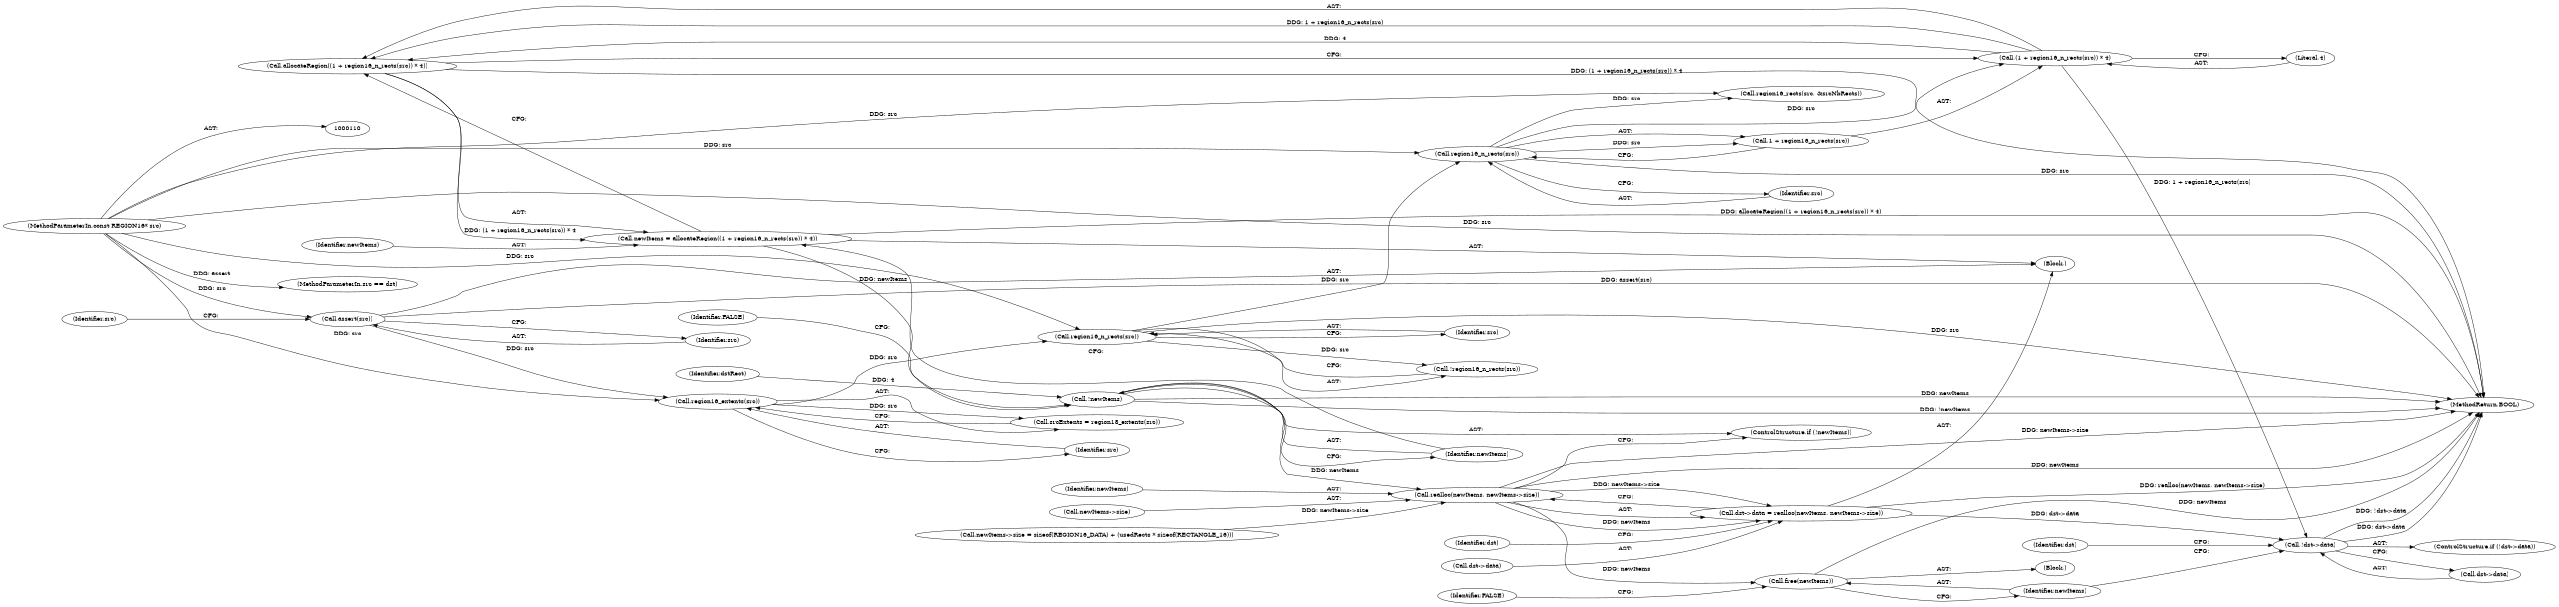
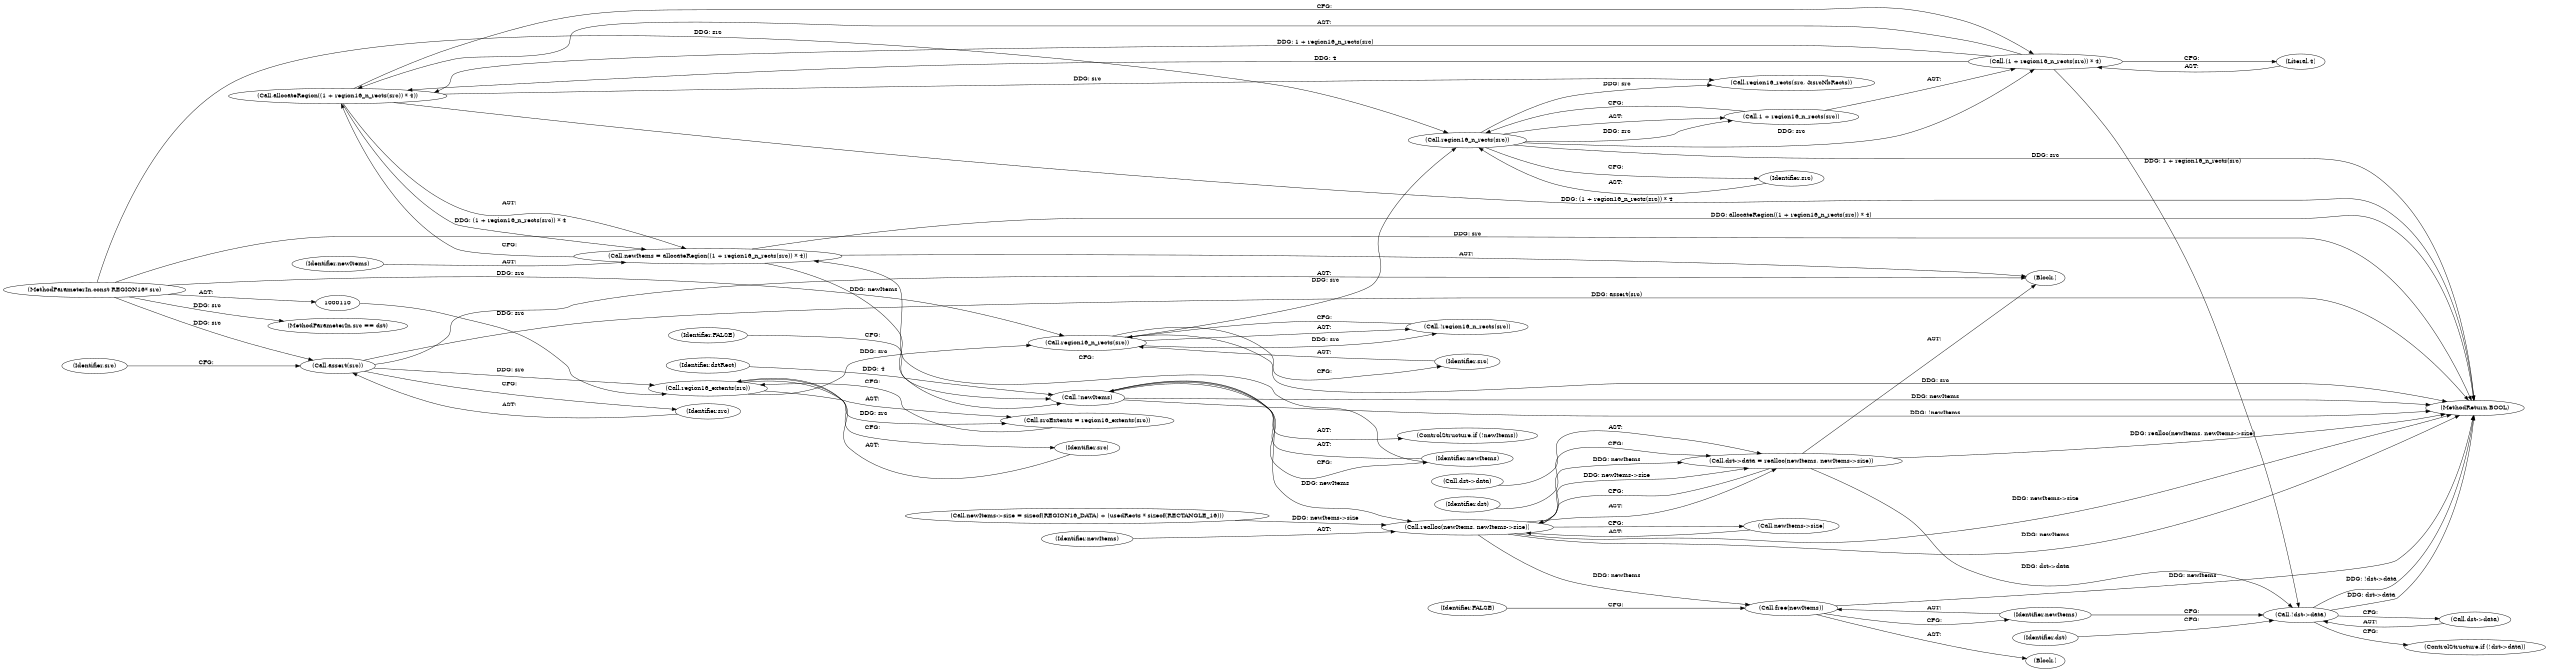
edge "(MethodParameterIn,const REGION16* src)" -> "(Call,region16_rects(src, &srcNbRects))": now "(Call,allocateRegion((1 + region16_n_rects(src)) * 4))" -> "(Call,region16_rects(src, &srcNbRects))"
edge "(MethodParameterIn,const REGION16* src)" -> "(MethodParameterIn,src == dst)": label "DDG: assert" -> "DDG: src"
edge "(MethodParameterIn,const REGION16* src)" -> "(Call,region16_extents(src))": now "1000110" -> "(Call,region16_extents(src))"
node "(Call,srcExtents = region18_extents(src))": label "(Call,srcExtents = region18_extents(src))" -> "(Call,srcExtents = region16_extents(src))"
edge "(Call,realloc(newItems, newItems->size))" -> "(ControlStructure,if (!newItems))": now "(Call,realloc(newItems, newItems->size))" -> "(Call,newItems->size)"
edge "(Call,!dst->data)" -> "(ControlStructure,if (!dst->data))": label "AST: " -> "CFG: "
